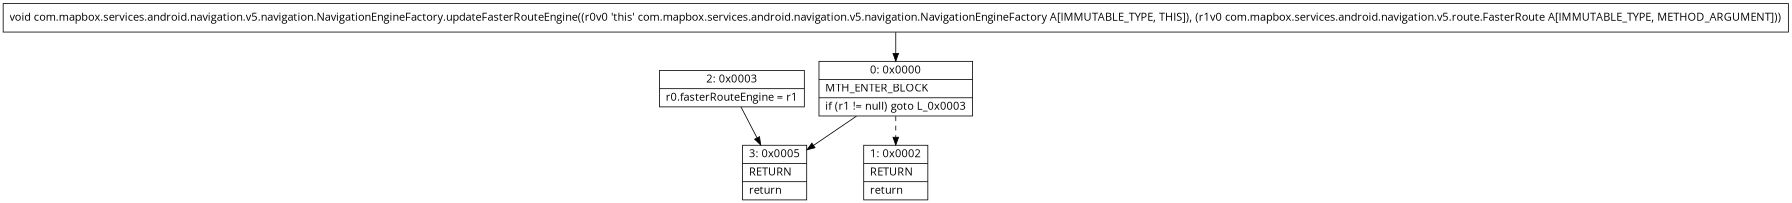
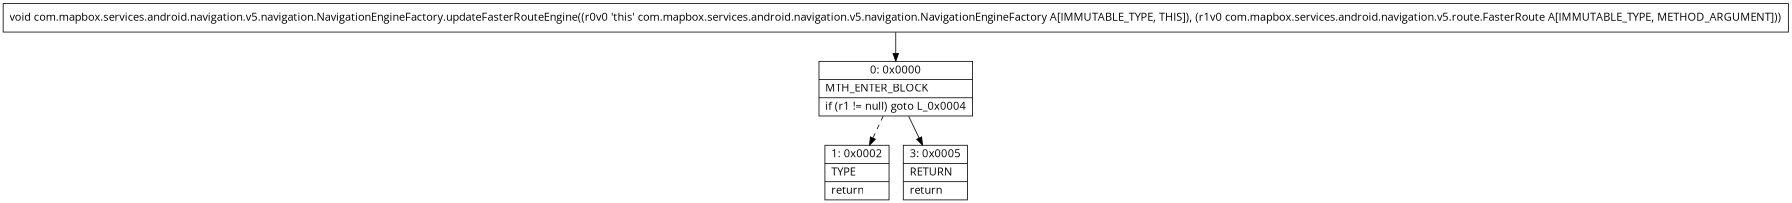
node "2: 0x0003": removed
node "0: 0x0000": text "if (r1 != null) goto L_0x0003" -> "if (r1 != null) goto L_0x0004"
node "1: 0x0002": text "RETURN" -> "TYPE"
